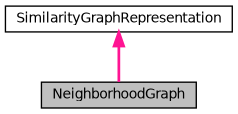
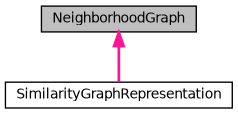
edge "NeighborhoodGraph" -> "SimilarityGraphRepresentation": reversed
